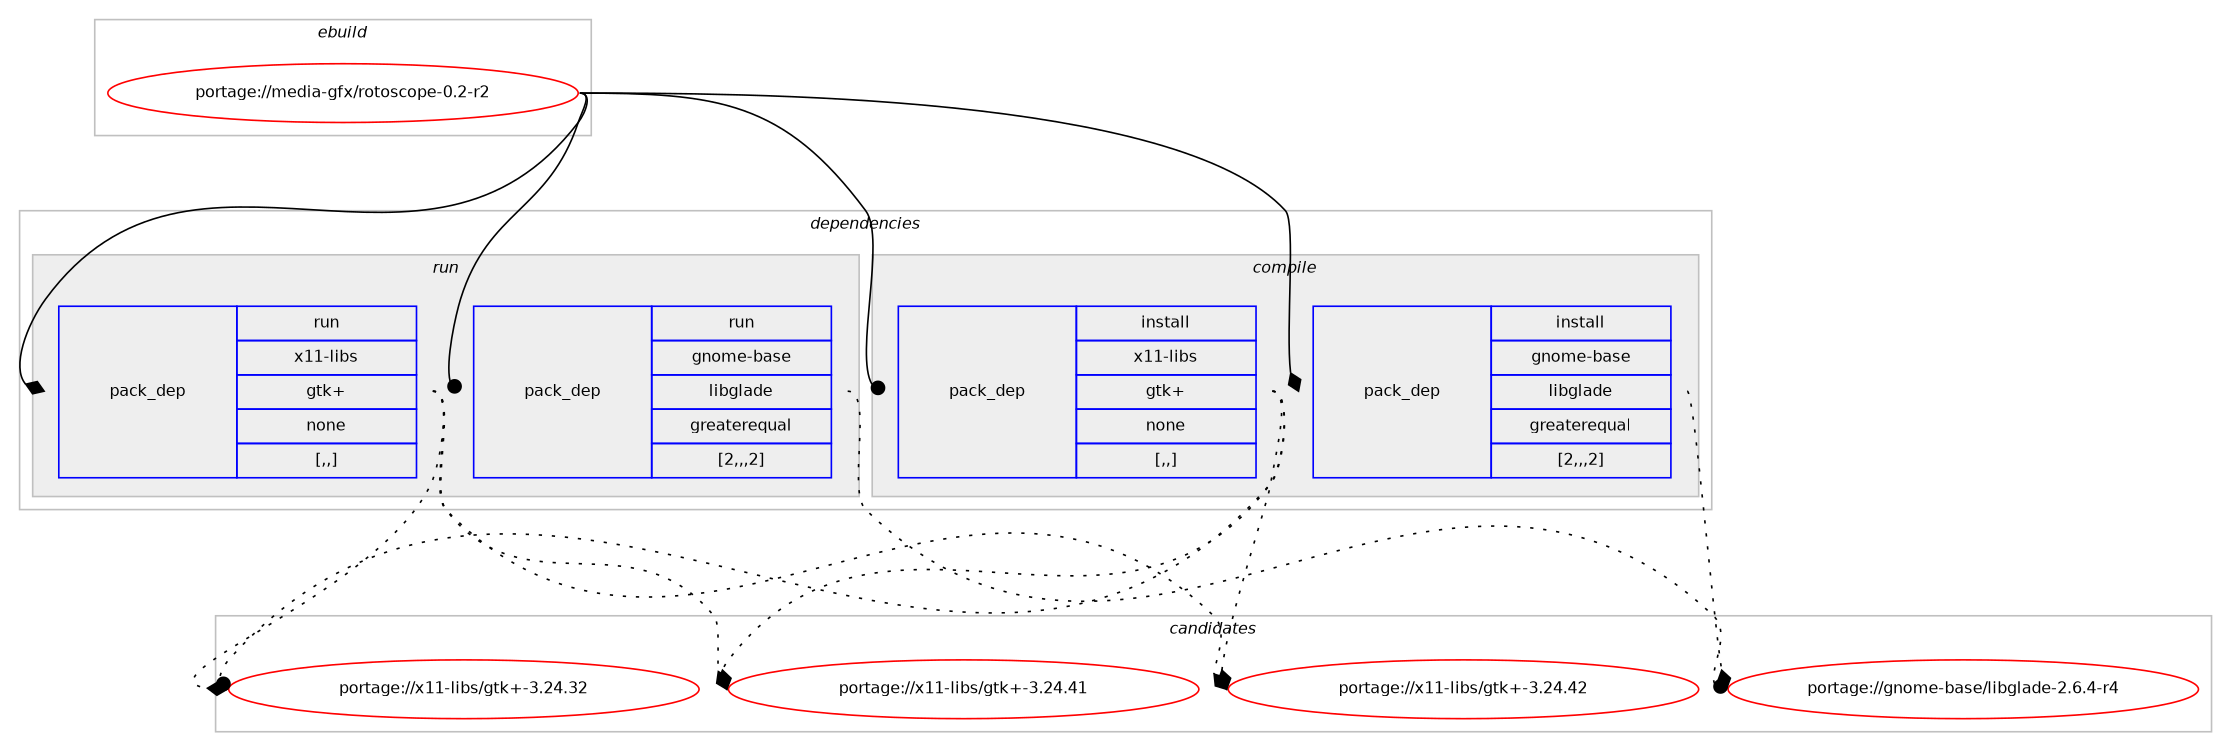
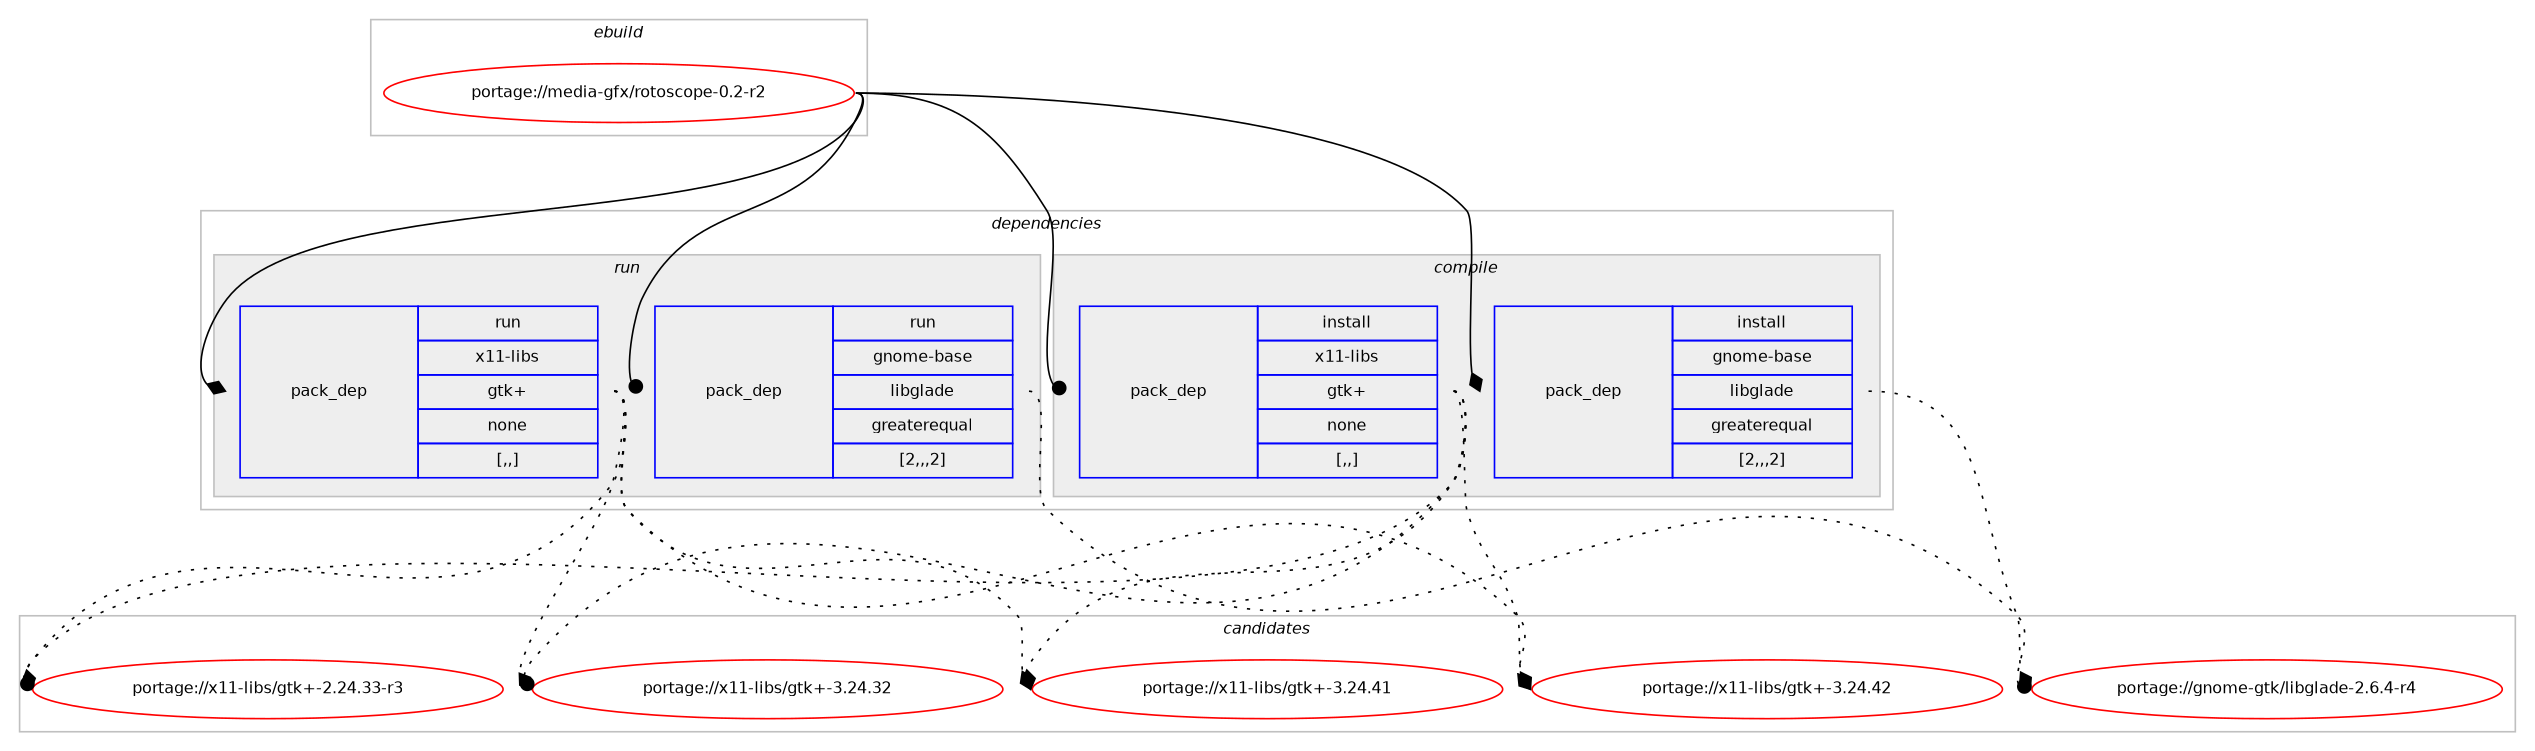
node "portage://x11-libs/gtk+-2.24.33-r3": added
node "portage://gnome-base/libglade-2.6.4-r4": label "portage://gnome-base/libglade-2.6.4-r4" -> "portage://gnome-gtk/libglade-2.6.4-r4"
